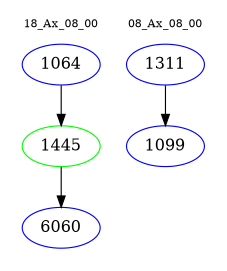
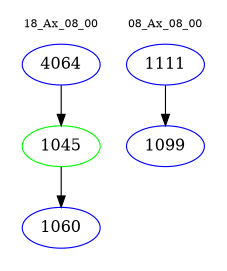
node "1064": label "1064" -> "4064"
node "1311": label "1311" -> "1111"
node "1445": label "1445" -> "1045"
node "6060": label "6060" -> "1060"
